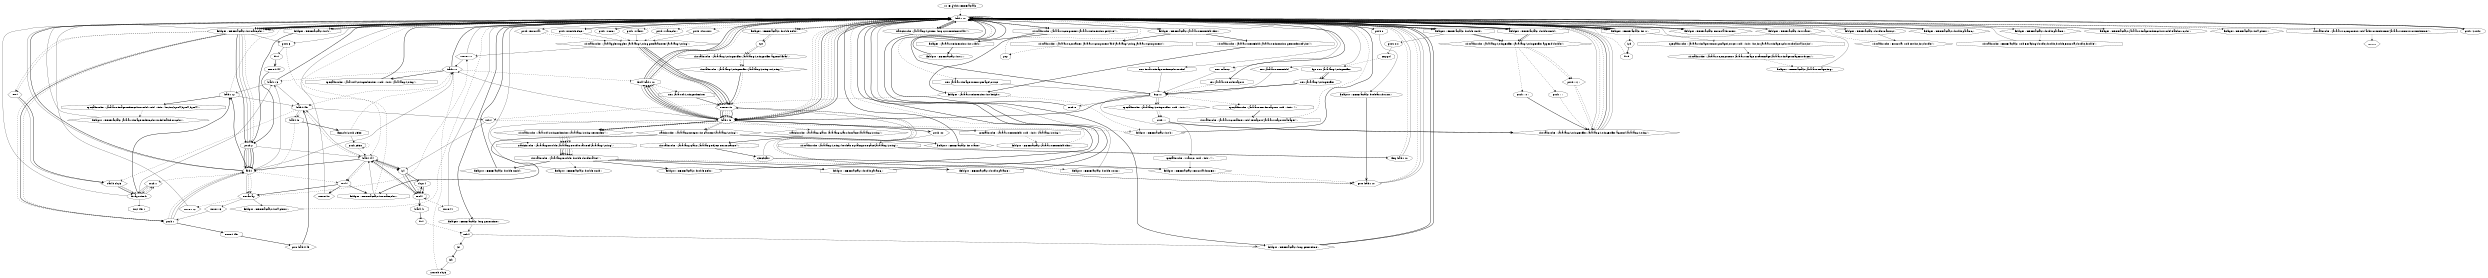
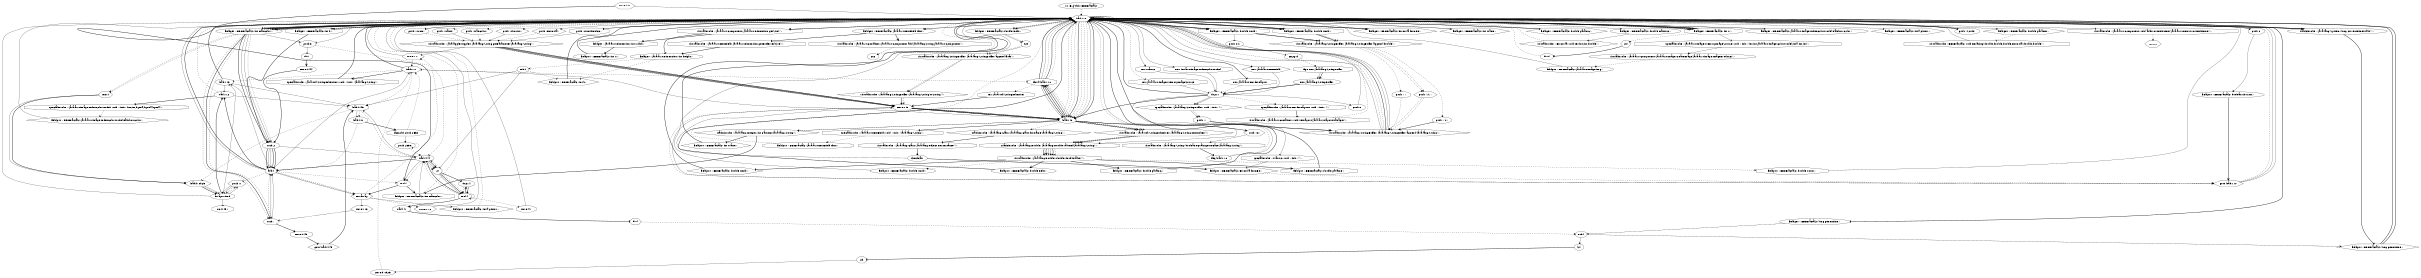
edge "fieldget <FBTFractal2: int maxColor>" -> "load.r r0": added
edge "push 8" -> "load.r r0": style bold -> solid
edge "load.i i45" -> "sub.i": reversed
edge "mul.i" -> "store.i i0": reversed
